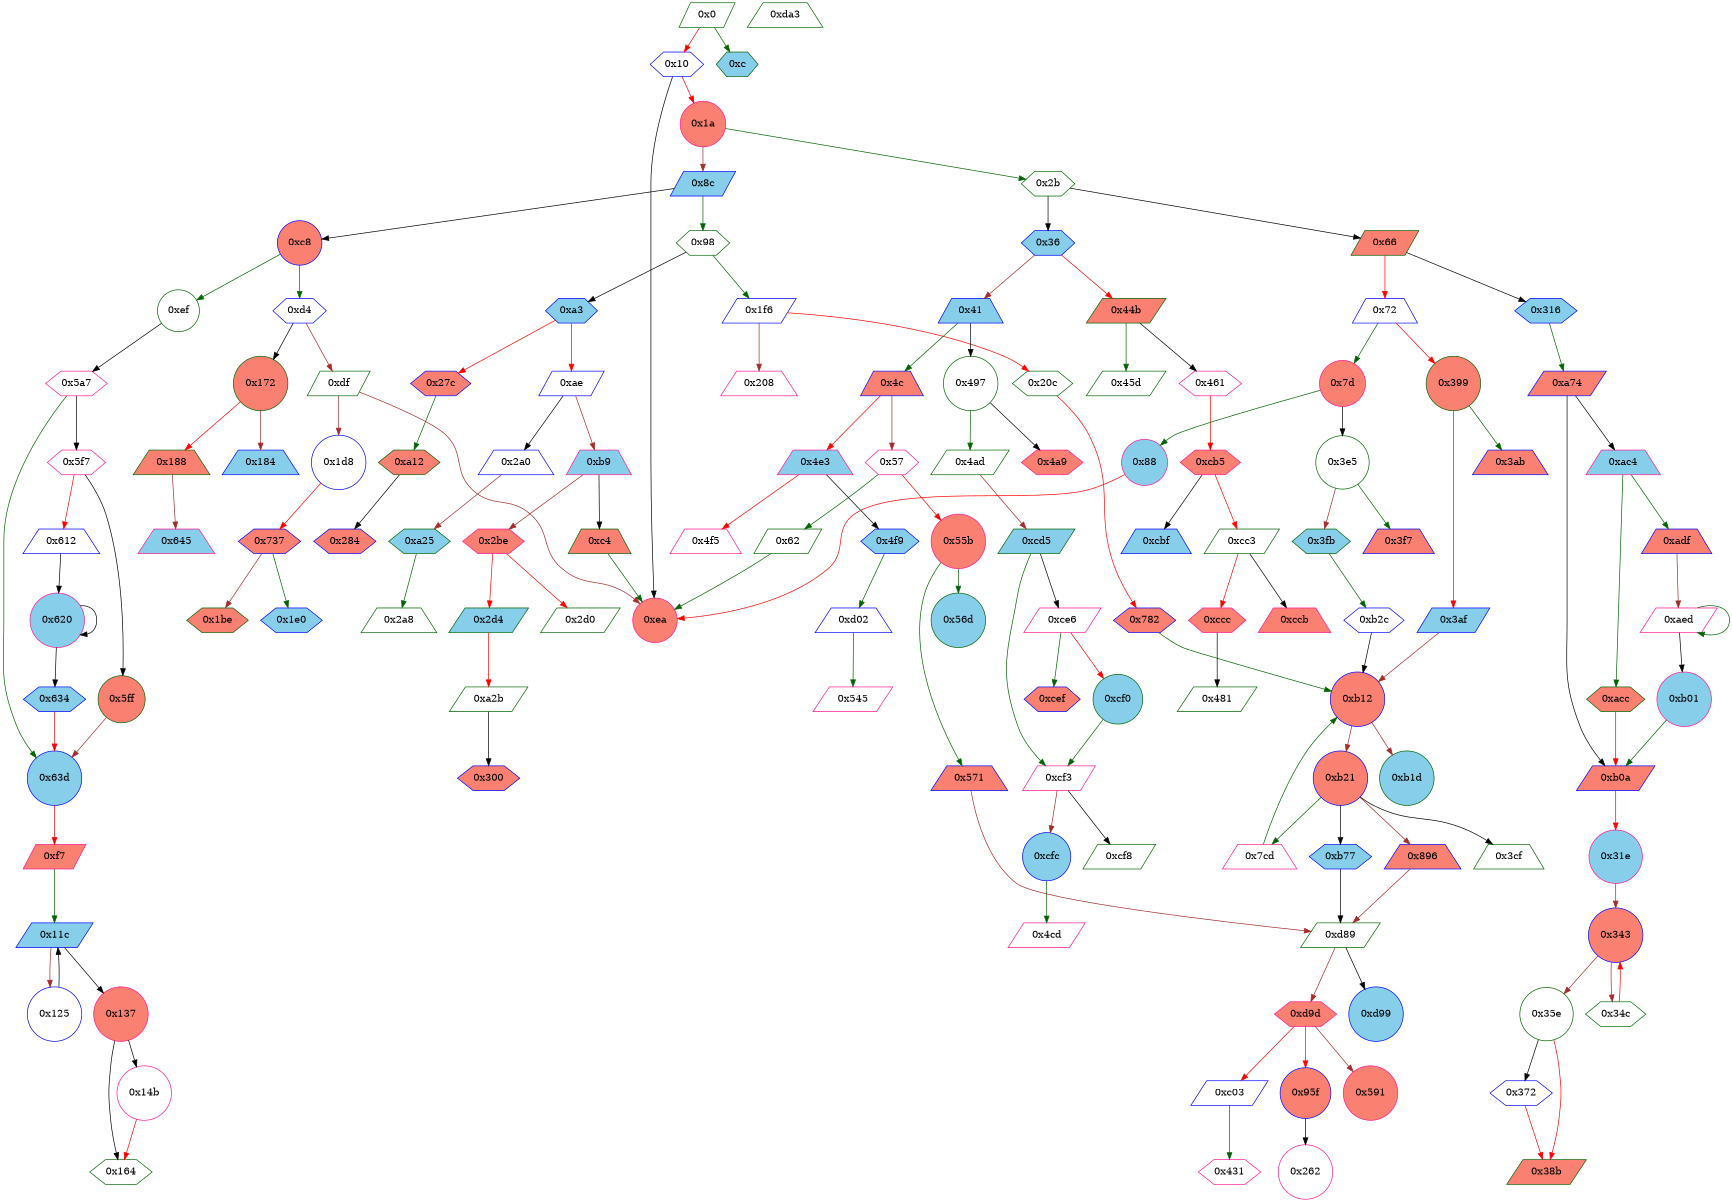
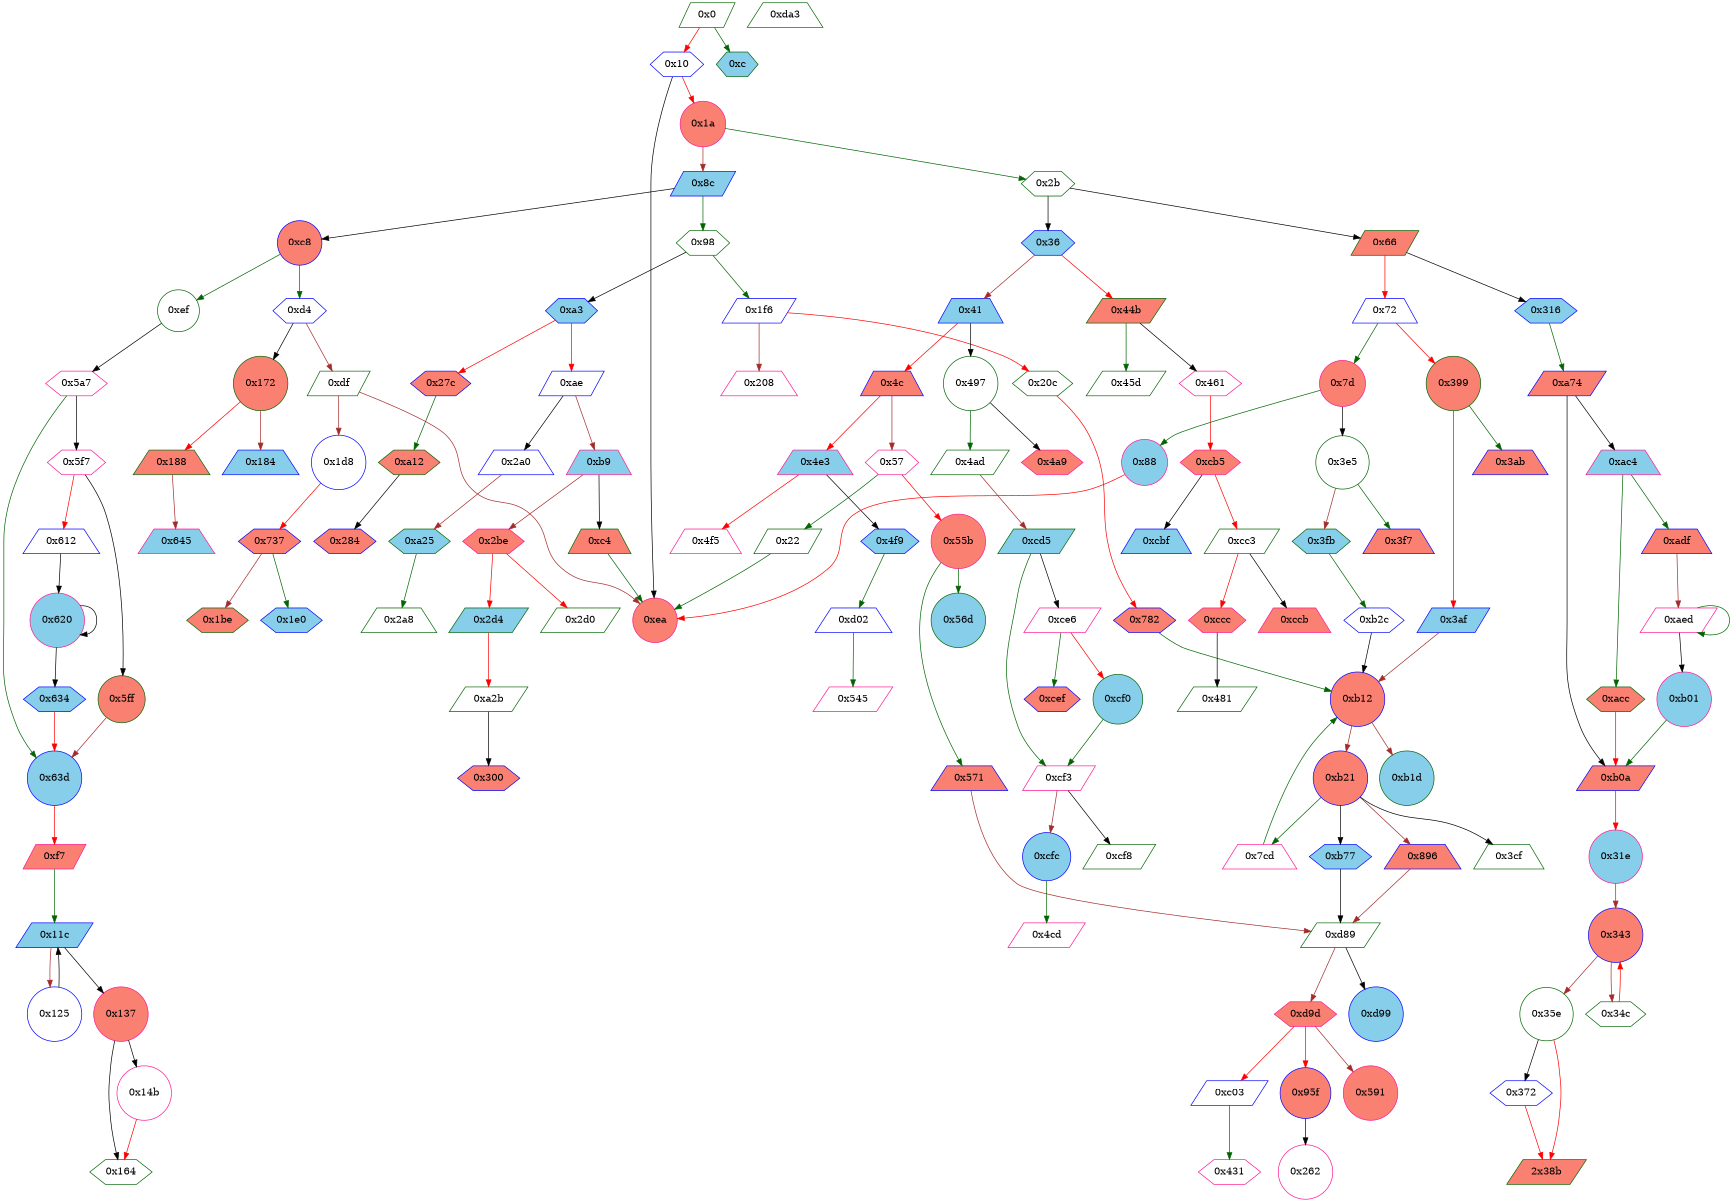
edge "0x41" -> "0x4c": color darkgreen -> red
node "0x62": label "0x62" -> "0x22"
node "0x38b": label "0x38b" -> "2x38b"
